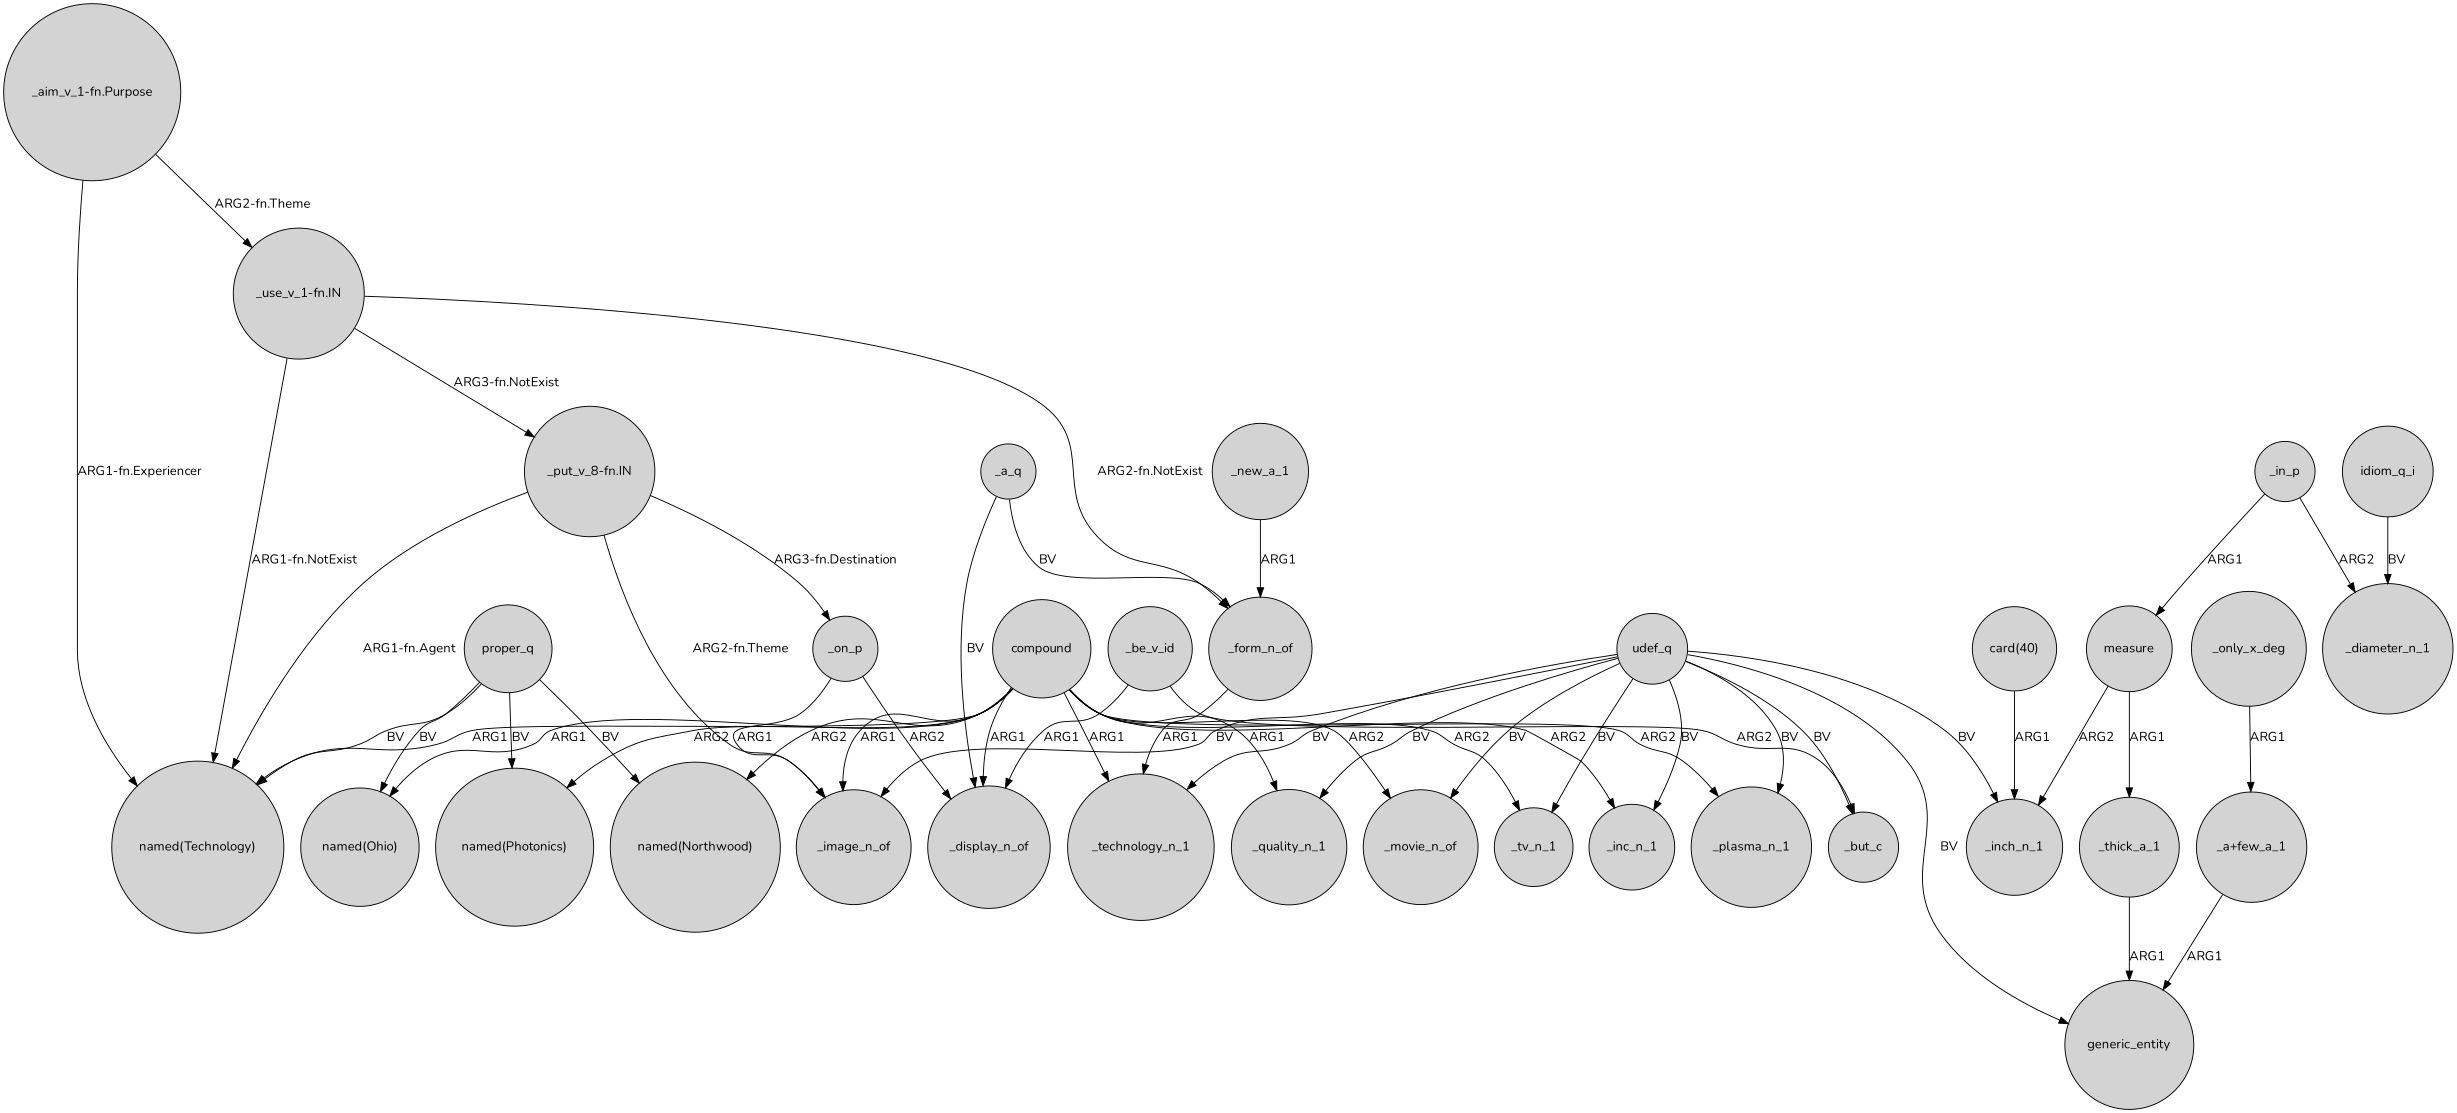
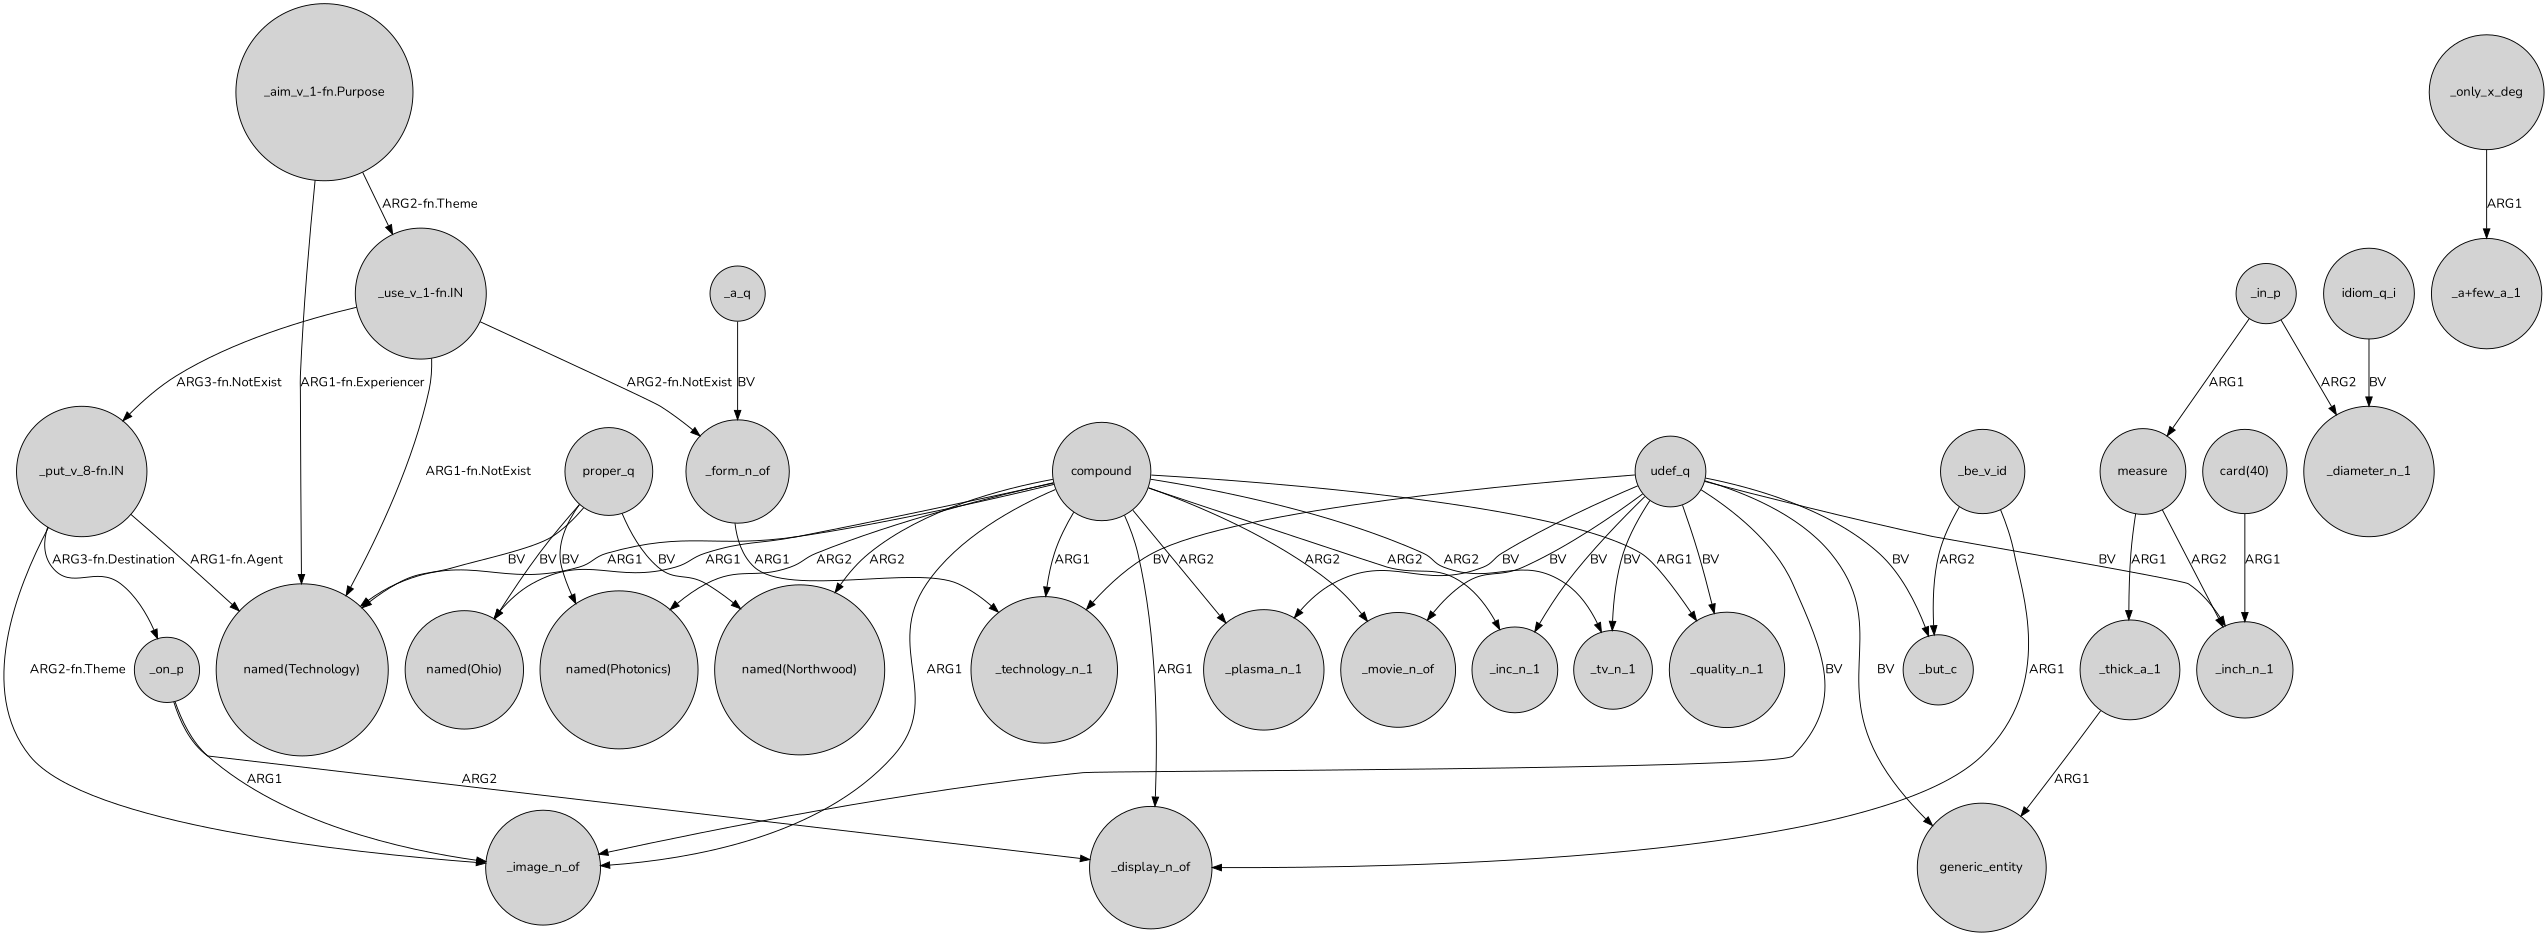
node "_new_a_1": removed
edge "_a_q" -> "_display_n_of": removed, label "BV"
edge "_a+few_a_1" -> "generic_entity": removed, label "ARG1"
